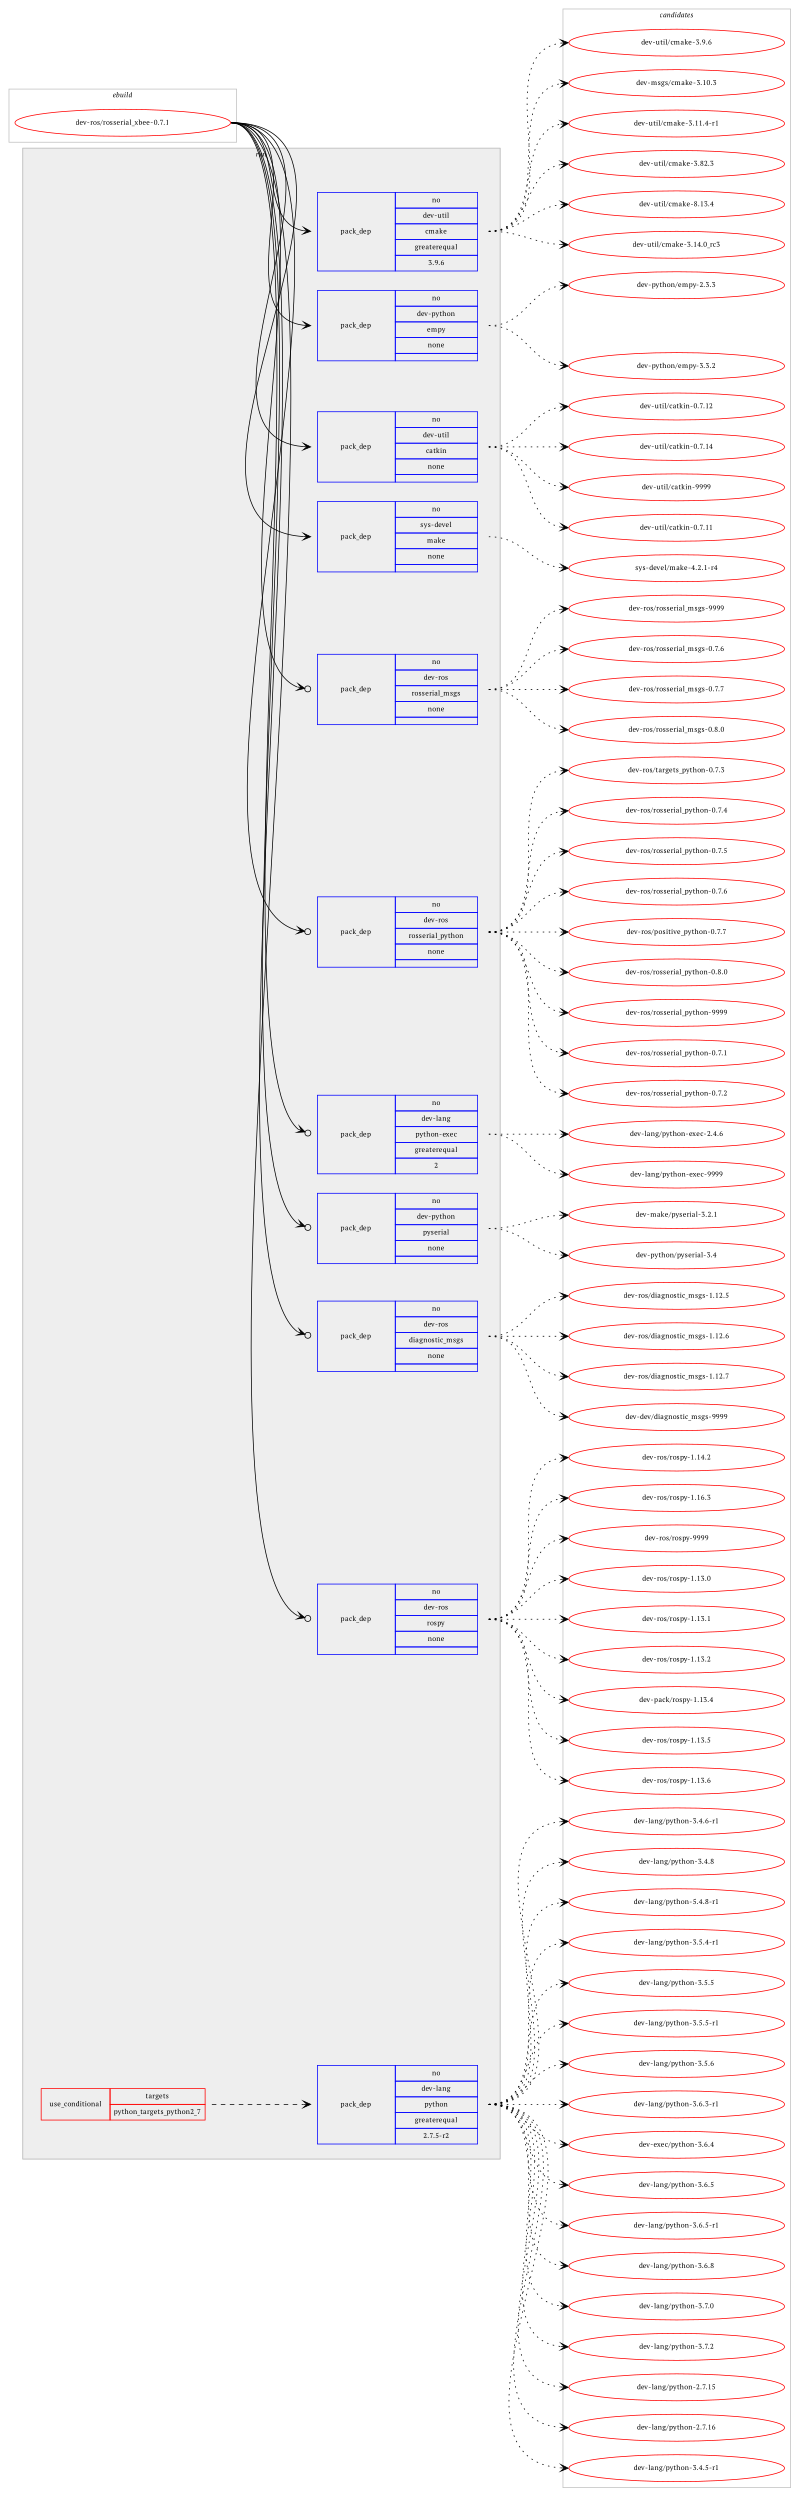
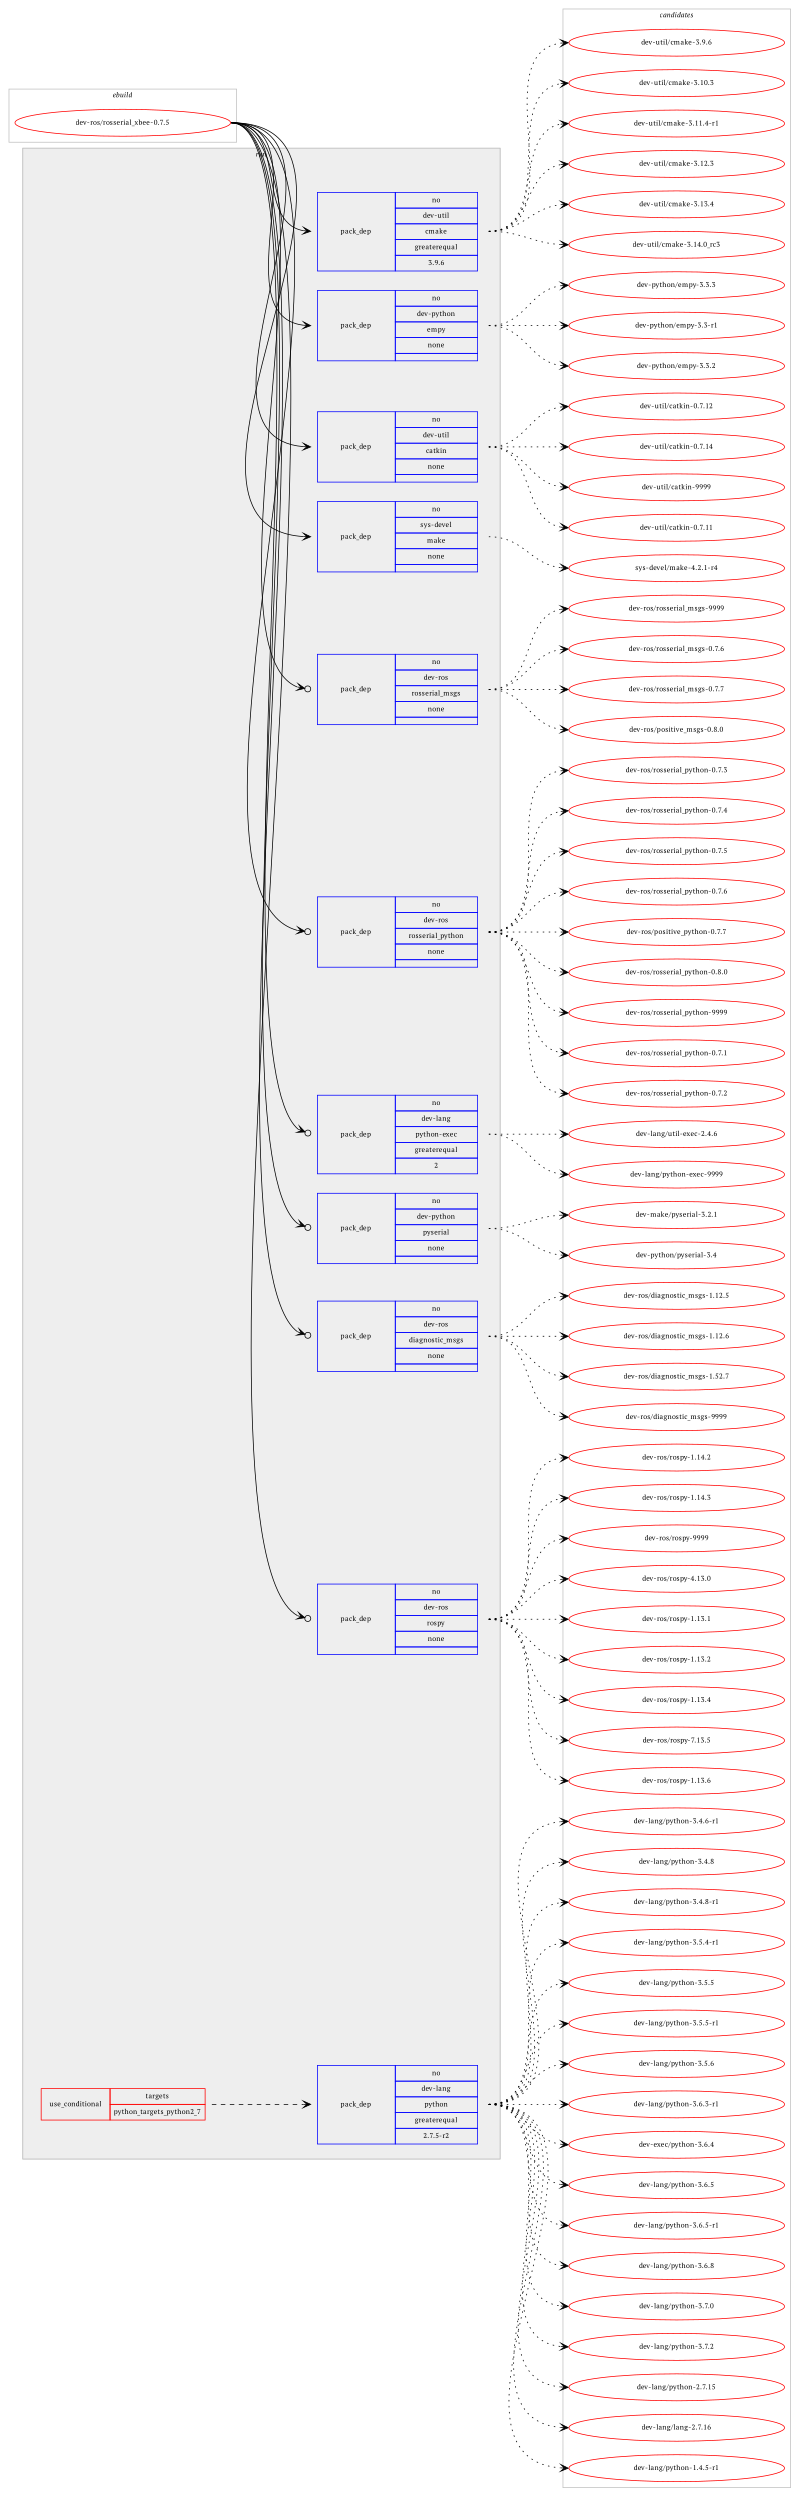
node "dev-msgs/cmake-3.10.3": label "dev-msgs/cmake-3.10.3" -> "dev-util/cmake-3.10.3"
node "dev-ros/rosserial_xbee-0.7.1": label "dev-ros/rosserial_xbee-0.7.1" -> "dev-ros/rosserial_xbee-0.7.5"
node "dev-util/cmake-3.82.3": label "dev-util/cmake-3.82.3" -> "dev-util/cmake-3.12.3"
node "dev-util/cmake-8.13.4": label "dev-util/cmake-8.13.4" -> "dev-util/cmake-3.13.4"
node "dev-python/empy-2.3.3": label "dev-python/empy-2.3.3" -> "dev-python/empy-3.3.3"
node "dev-python/empy-3.3-r1": added
node "dev-ros/rosserial_msgs-0.8.0": label "dev-ros/rosserial_msgs-0.8.0" -> "dev-ros/positive_msgs-0.8.0"
node "dev-ros/targets_python-0.7.3": label "dev-ros/targets_python-0.7.3" -> "dev-ros/rosserial_python-0.7.3"
node "dev-lang/python-exec-2.4.6": label "dev-lang/python-exec-2.4.6" -> "dev-lang/util-exec-2.4.6"
node "dev-ros/diagnostic_msgs-1.12.7": label "dev-ros/diagnostic_msgs-1.12.7" -> "dev-ros/diagnostic_msgs-1.52.7"
node "dev-dev/diagnostic_msgs-9999": label "dev-dev/diagnostic_msgs-9999" -> "dev-ros/diagnostic_msgs-9999"
node "dev-ros/rospy-1.16.3": label "dev-ros/rospy-1.16.3" -> "dev-ros/rospy-1.14.3"
node "dev-ros/rospy-1.13.0": label "dev-ros/rospy-1.13.0" -> "dev-ros/rospy-4.13.0"
node "dev-pack/rospy-1.13.4": label "dev-pack/rospy-1.13.4" -> "dev-ros/rospy-1.13.4"
node "dev-ros/rospy-1.13.5": label "dev-ros/rospy-1.13.5" -> "dev-ros/rospy-7.13.5"
node "dev-lang/python-5.4.8-r1": label "dev-lang/python-5.4.8-r1" -> "dev-lang/python-3.4.8-r1"
node "dev-lang/python-2.7.16": label "dev-lang/python-2.7.16" -> "dev-lang/lang-2.7.16"
node "dev-lang/python-3.4.5-r1": label "dev-lang/python-3.4.5-r1" -> "dev-lang/python-1.4.5-r1"
